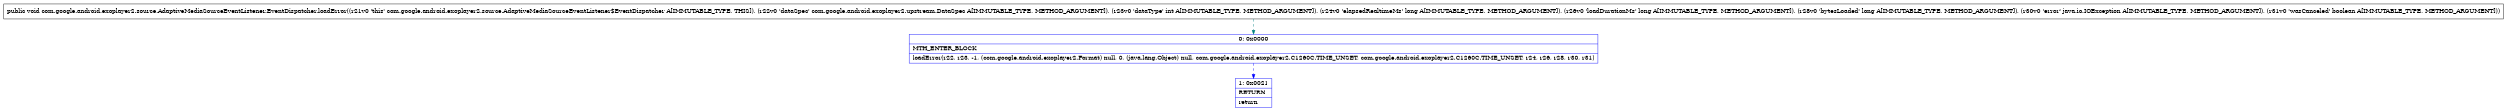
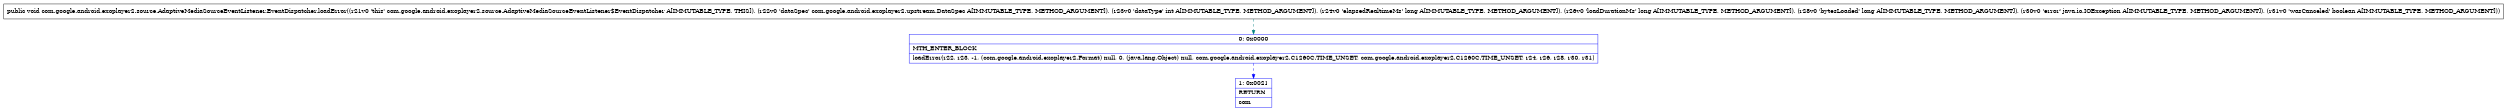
node "1: 0x0021": text "return" -> "com"
